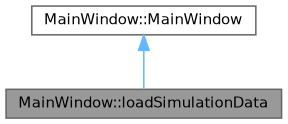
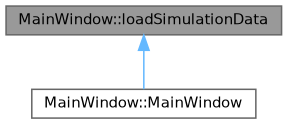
edge "MainWindow::loadSimulationData" -> "MainWindow::MainWindow": reversed
